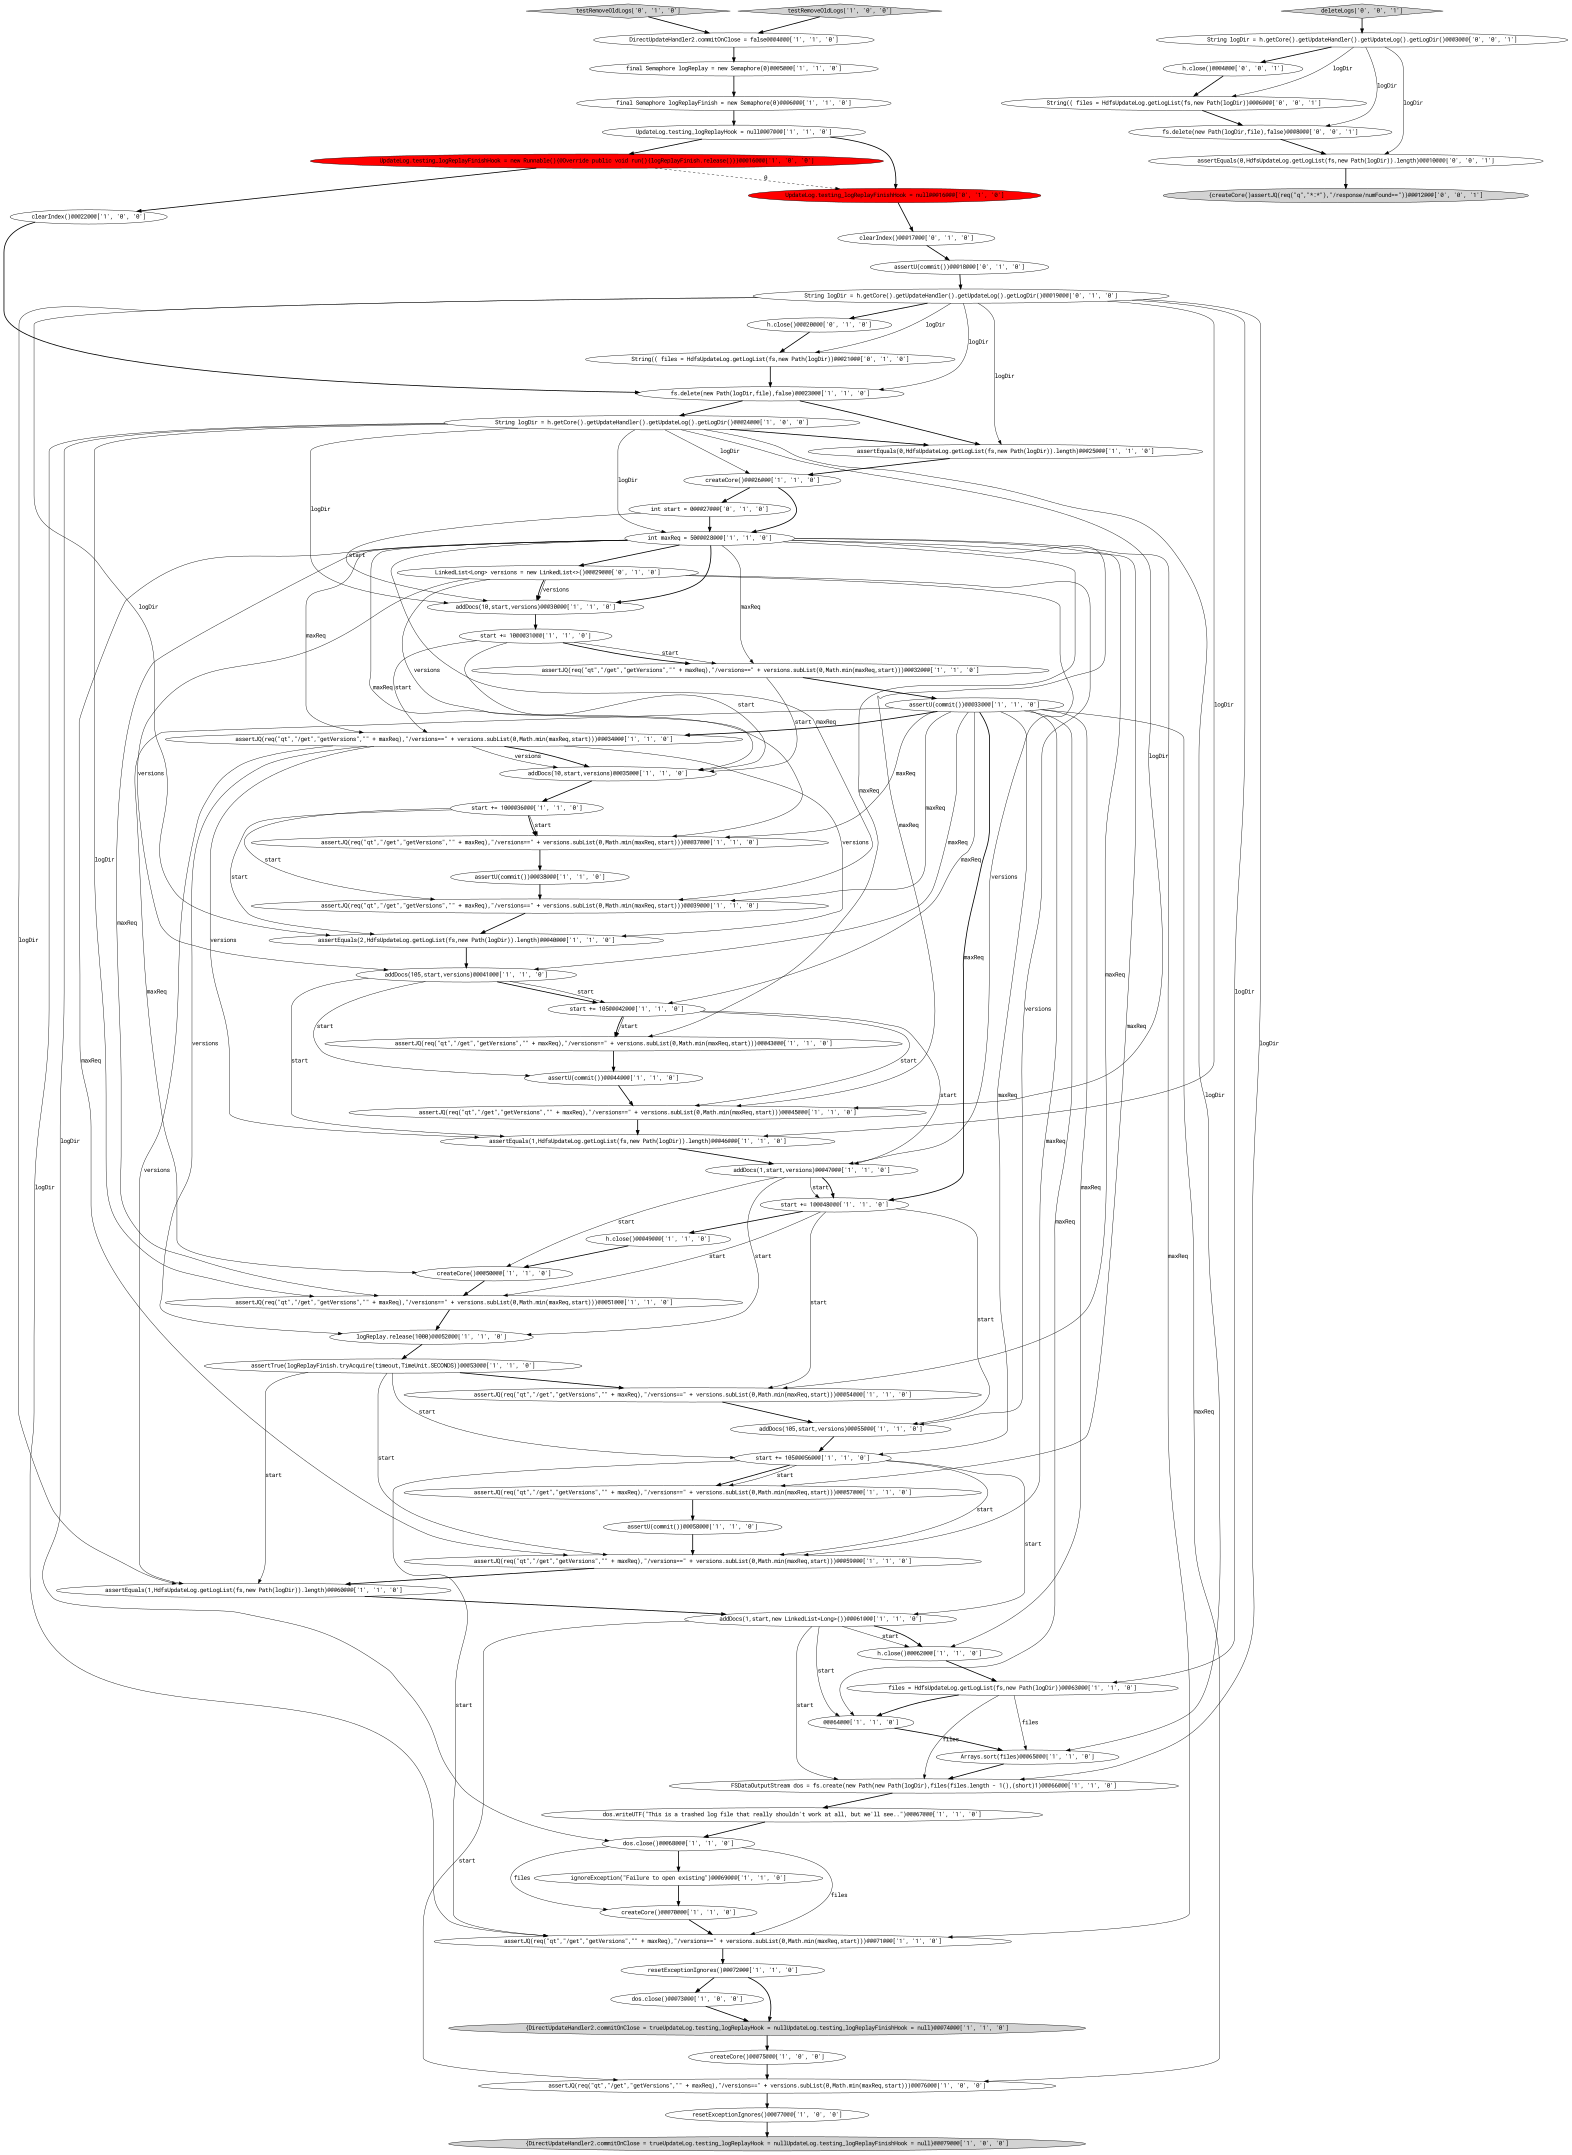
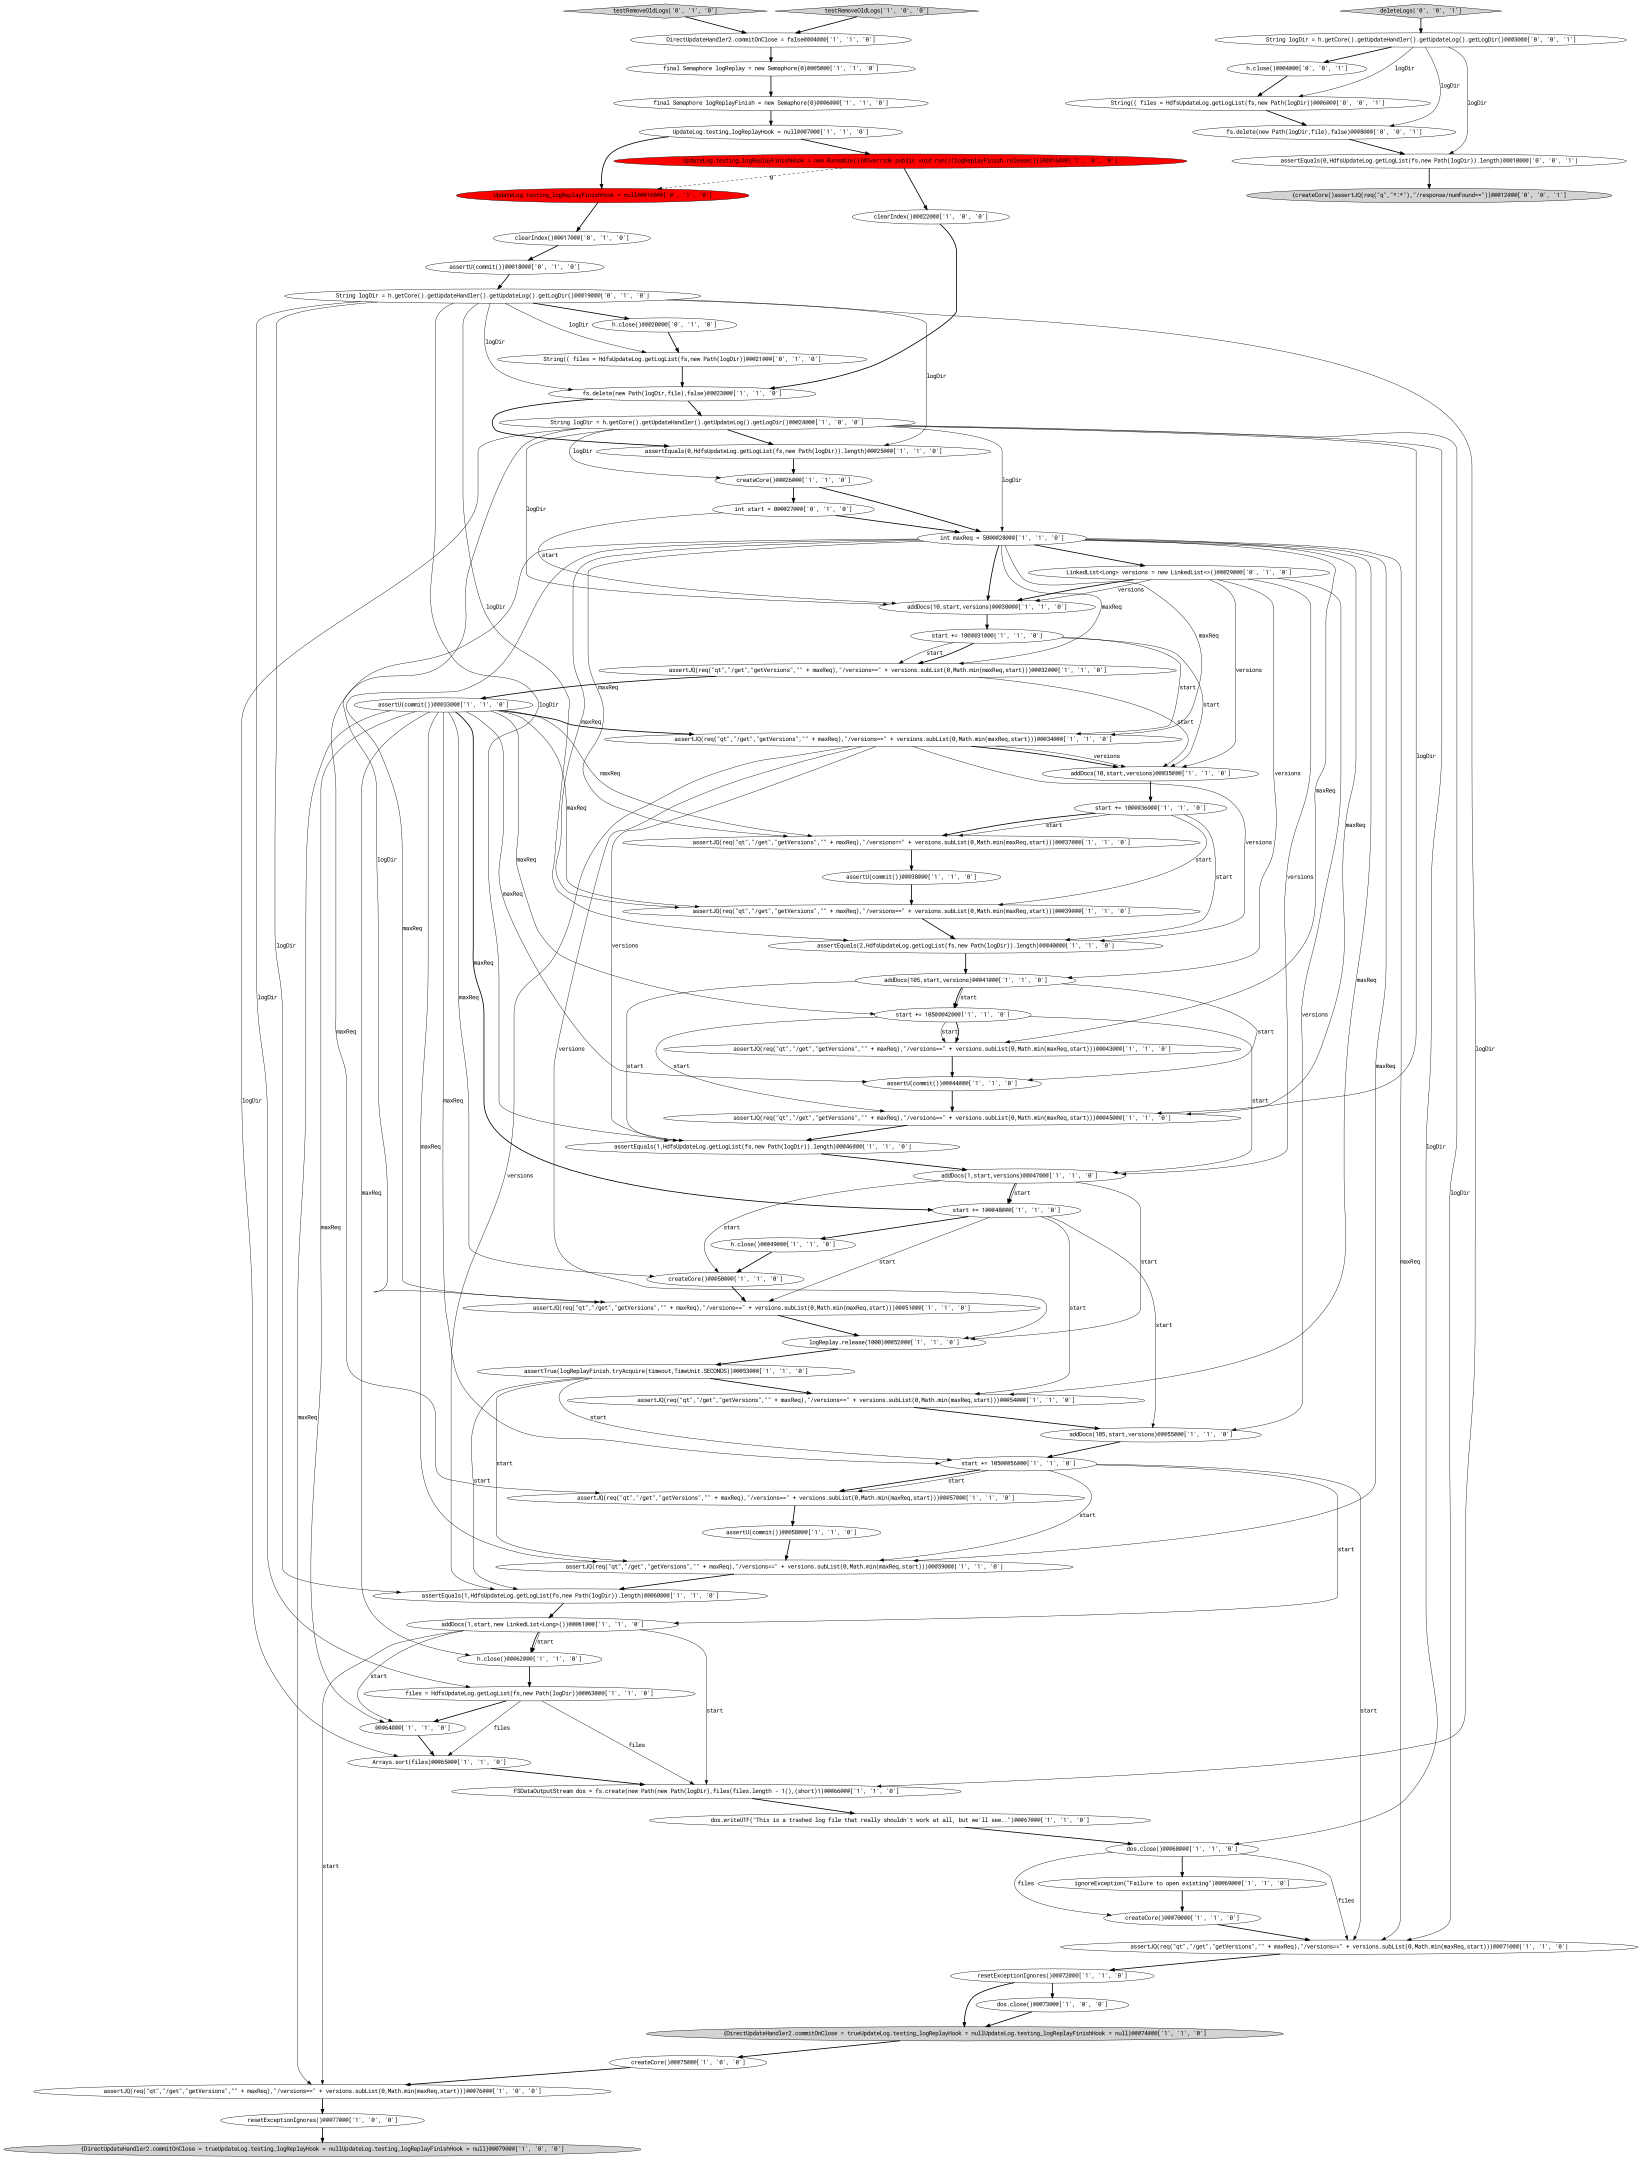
edge "assertU(commit())@@@33@@@['1', '1', '0']" -> "addDocs(105,start,versions)@@@41@@@['1', '1', '0']": now "assertU(commit())@@@33@@@['1', '1', '0']" -> "assertU(commit())@@@44@@@['1', '1', '0']"
